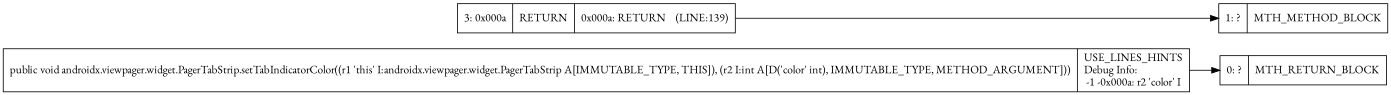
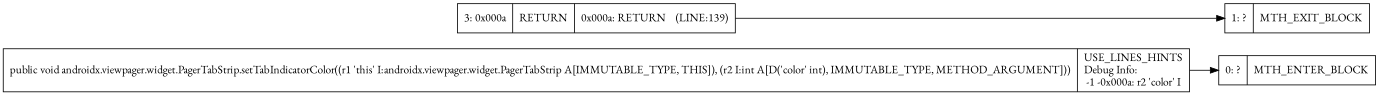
node "1: ?": text "MTH_METHOD_BLOCK" -> "MTH_EXIT_BLOCK"
node "0: ?": text "MTH_RETURN_BLOCK" -> "MTH_ENTER_BLOCK"
